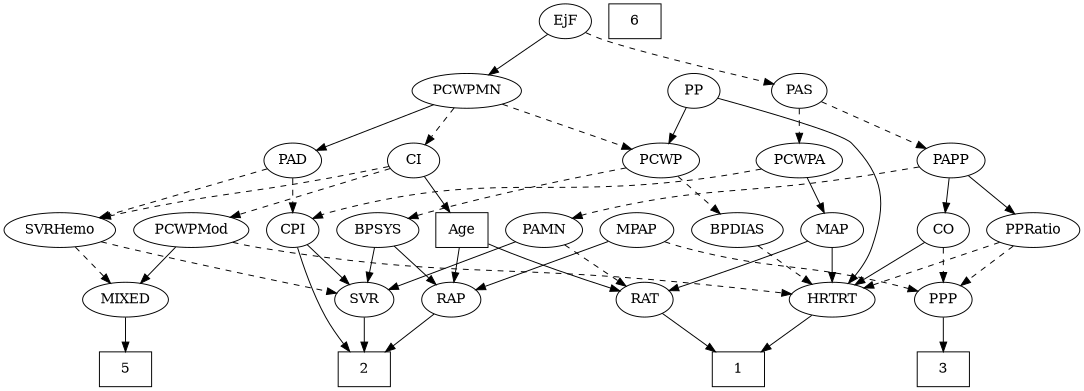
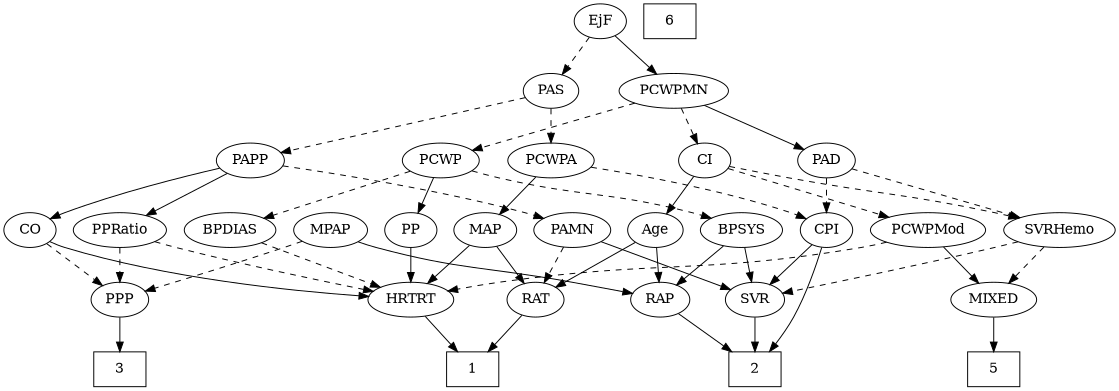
edge "PP" -> "PCWP": reversed
node "Age": shape box -> ellipse
